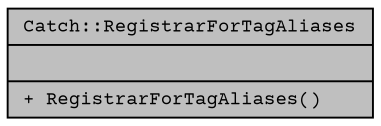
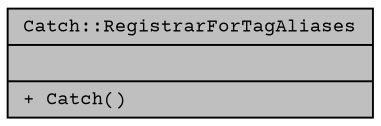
node "Catch::RegistrarForTagAliases": text "+ RegistrarForTagAliases()" -> "+ Catch()"
